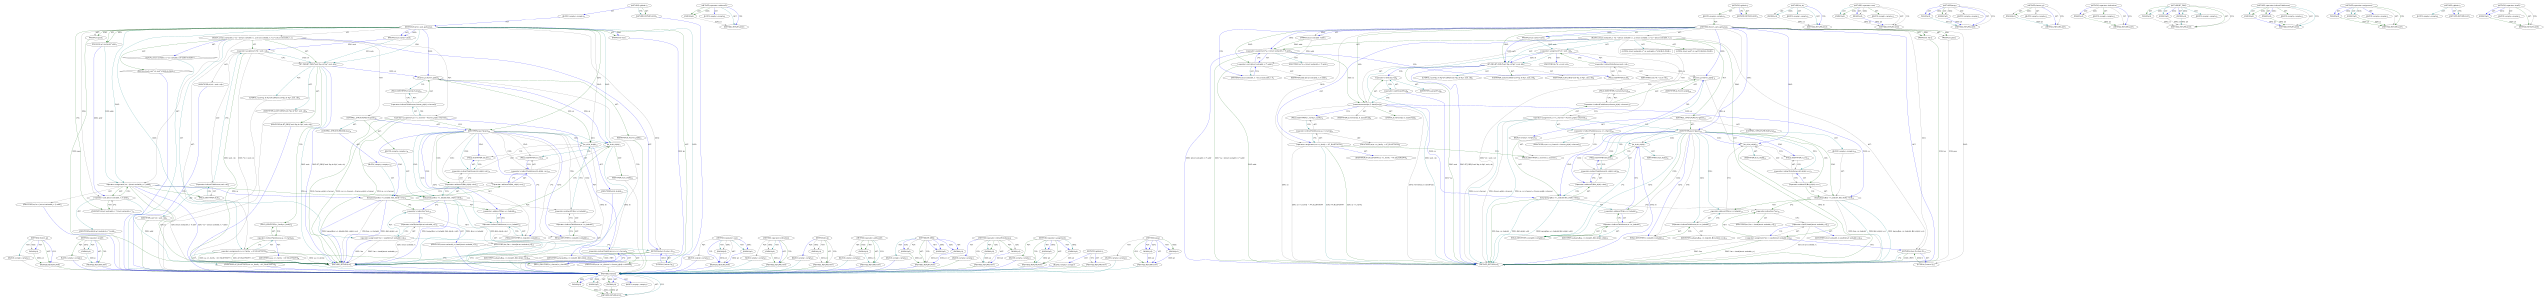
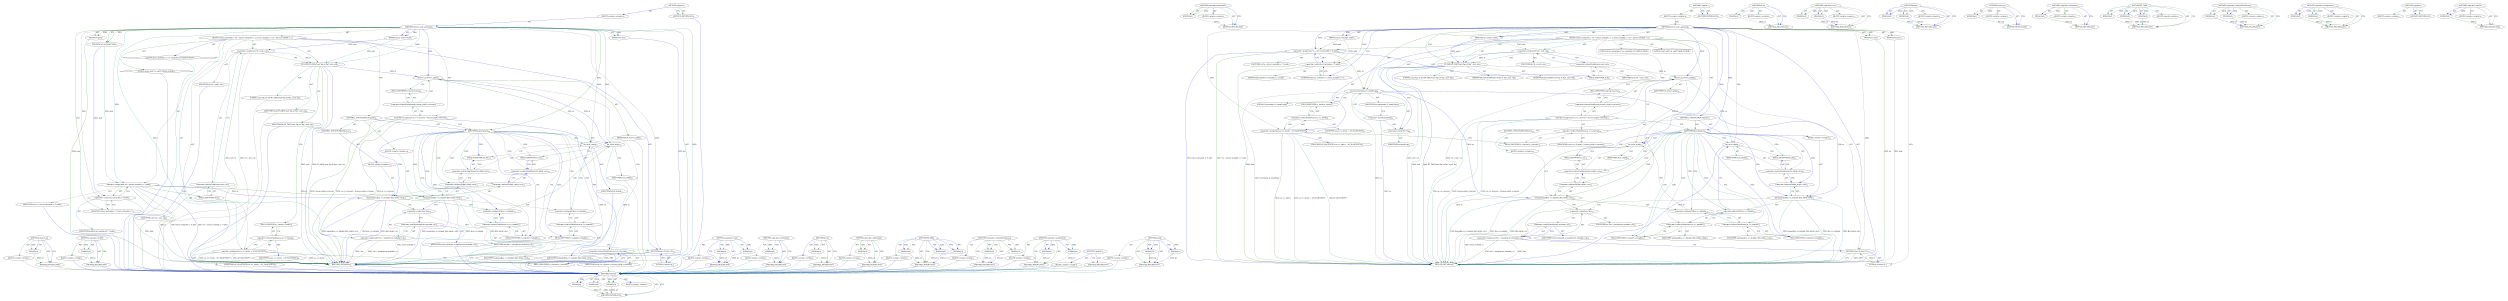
edge "(<operator>.indirection,*sa)" -> "(<operator>.sizeOf,sizeof(*sa))": now "(IDENTIFIER,sa,memset(sa, 0, sizeof(*sa)))" -> "(<operator>.sizeOf,sizeof(*sa))"
